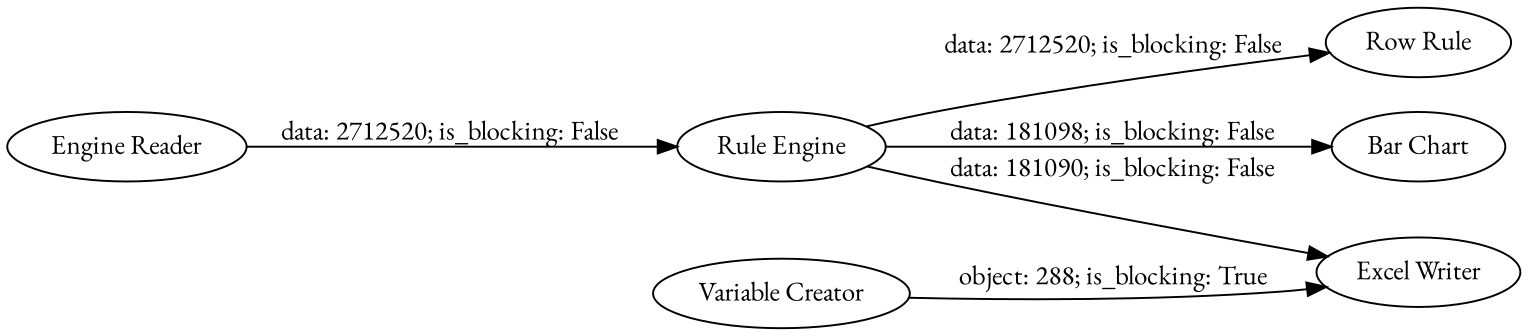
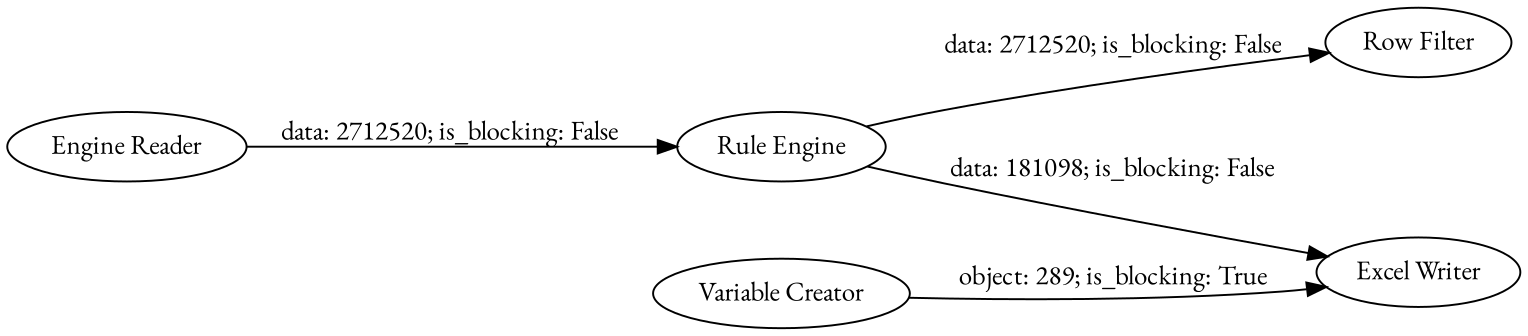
node "Row Rule": label "Row Rule" -> "Row Filter"
node "Bar Chart": removed
edge "Rule Engine" -> "Excel Writer": label "data: 181090; is_blocking: False" -> "data: 181098; is_blocking: False"
edge "Variable Creator" -> "Excel Writer": label "object: 288; is_blocking: True" -> "object: 289; is_blocking: True"
